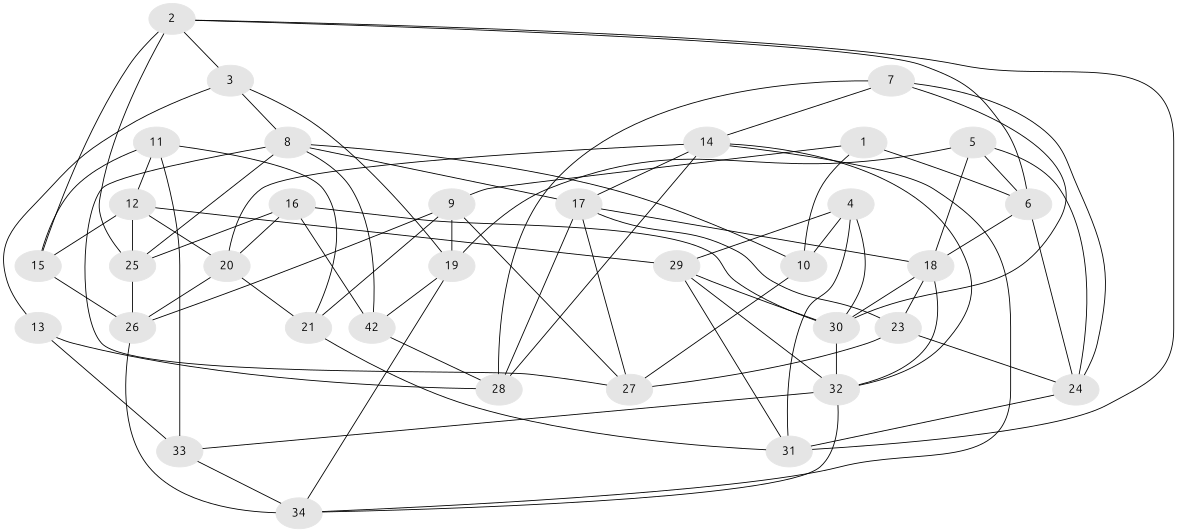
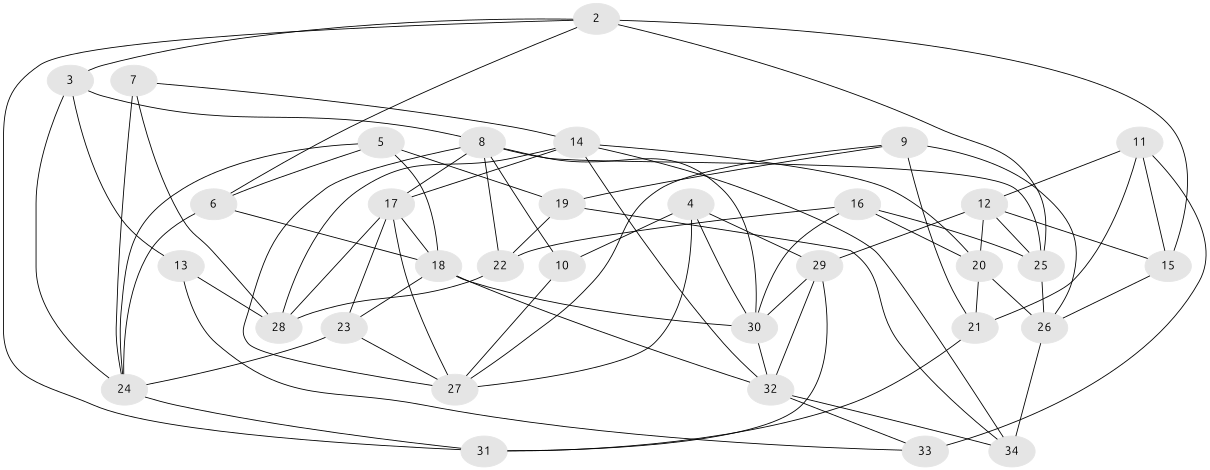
edge "3" -- "19": now "3" -- "24"
node "1": removed
edge "7" -- "30": now "8" -- "30"
edge "4" -- "31": now "4" -- "27"
node "42": label "42" -> "22"
edge "33" -- "34": removed
